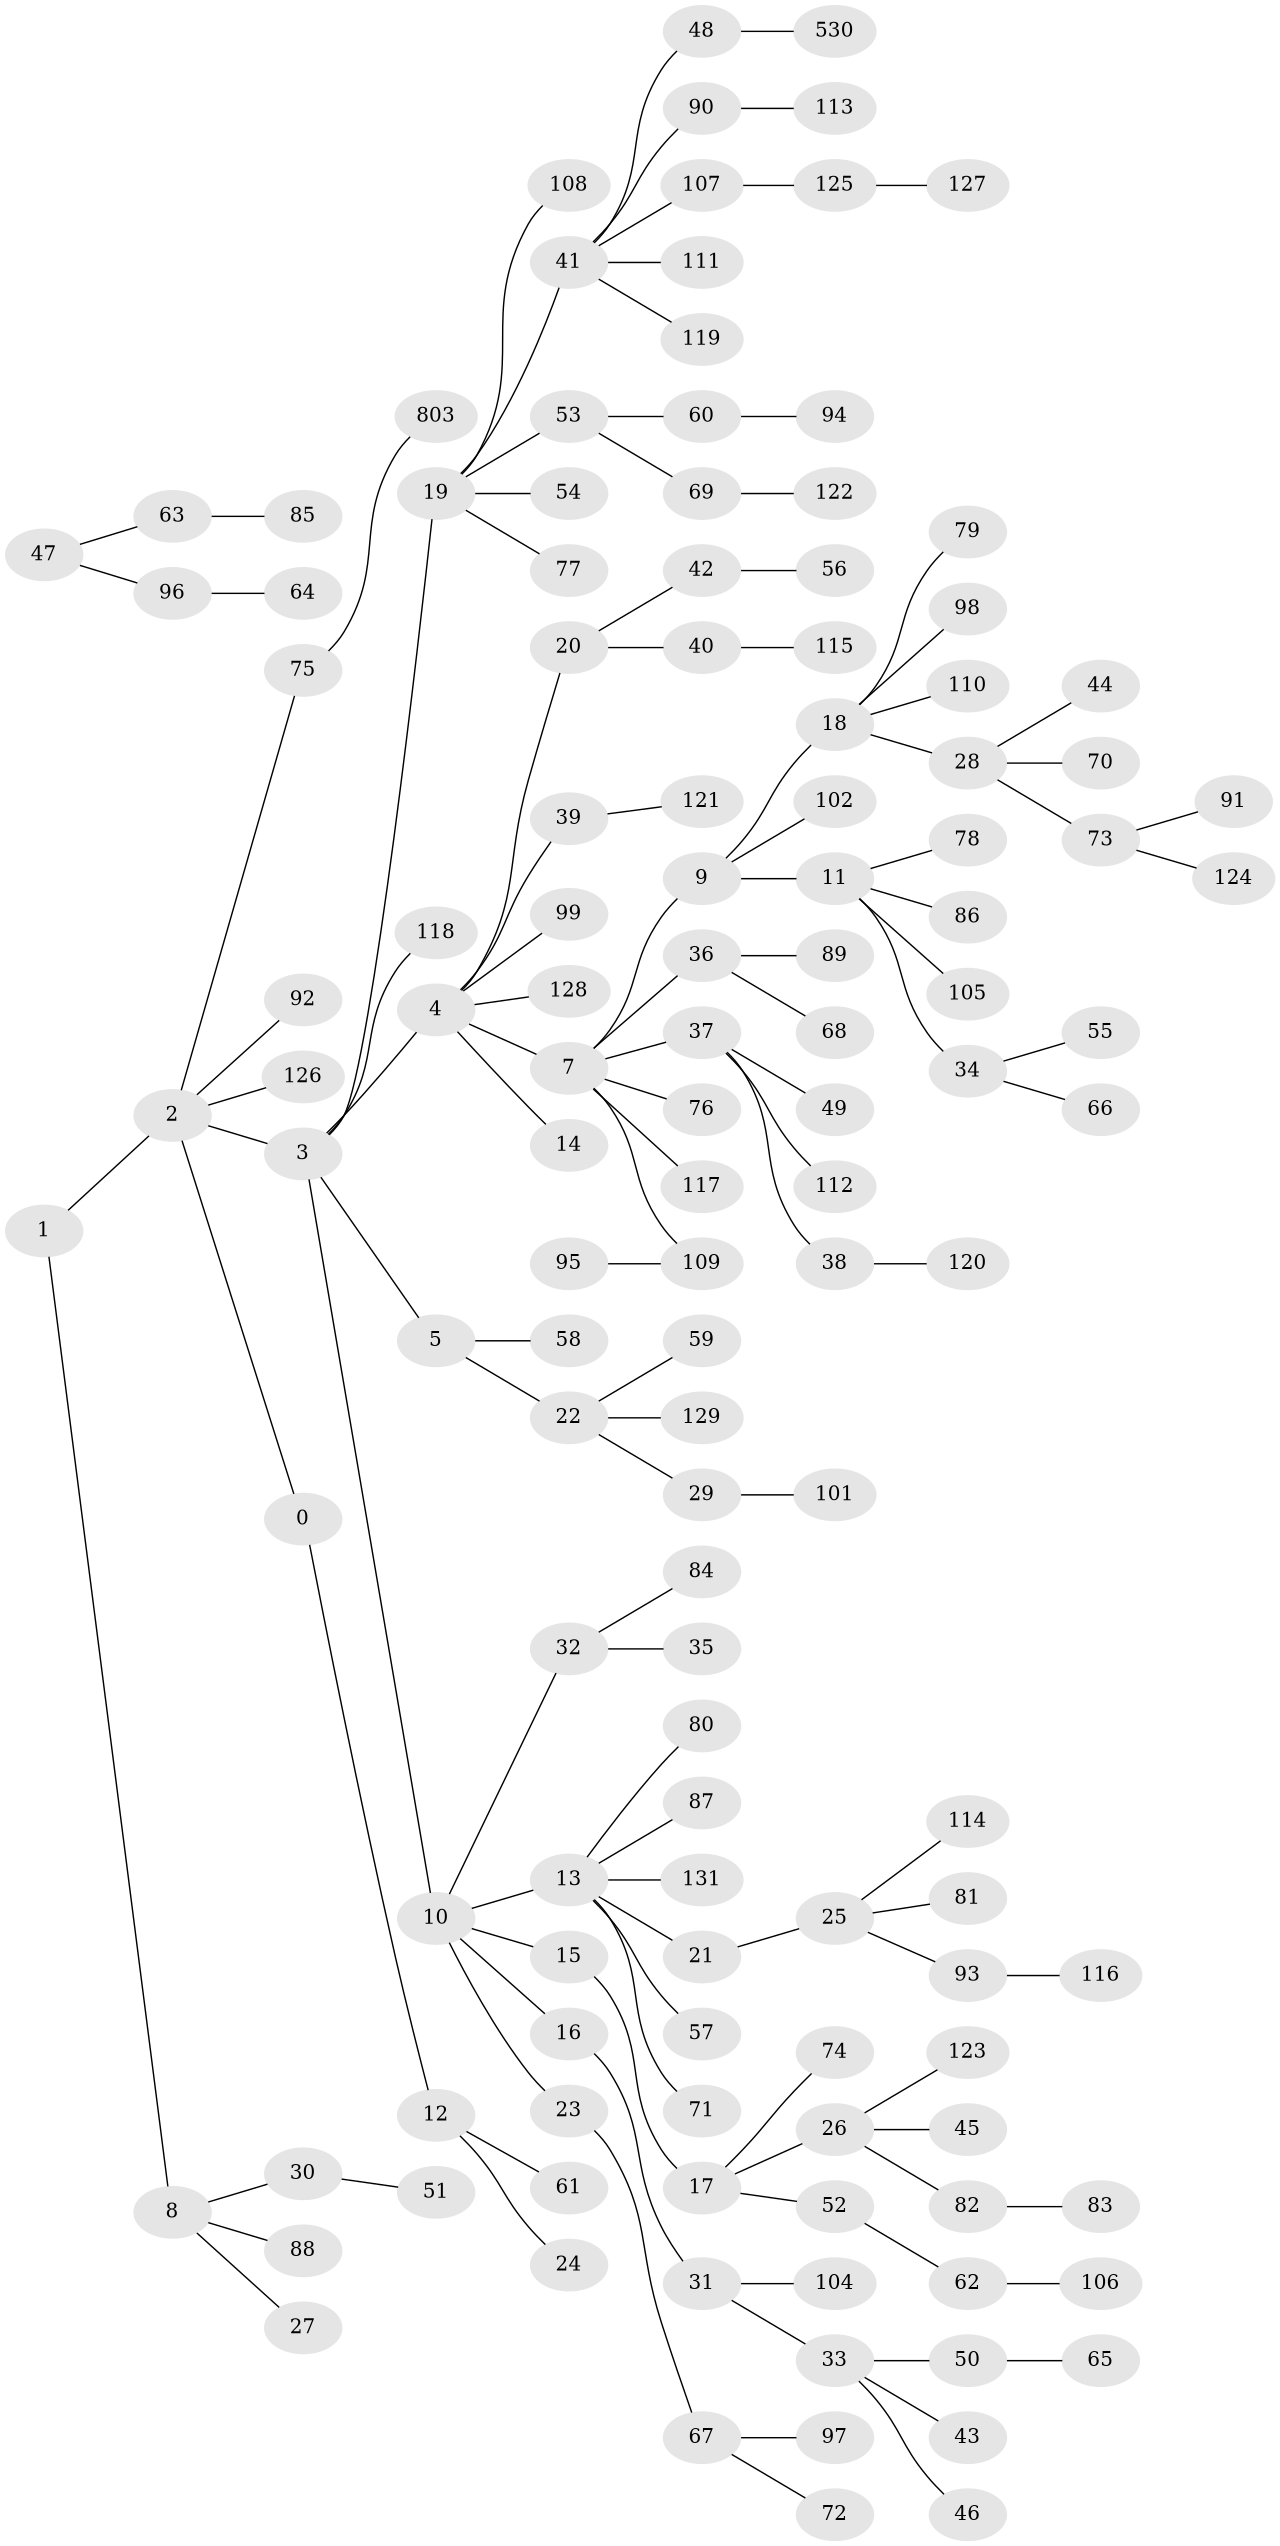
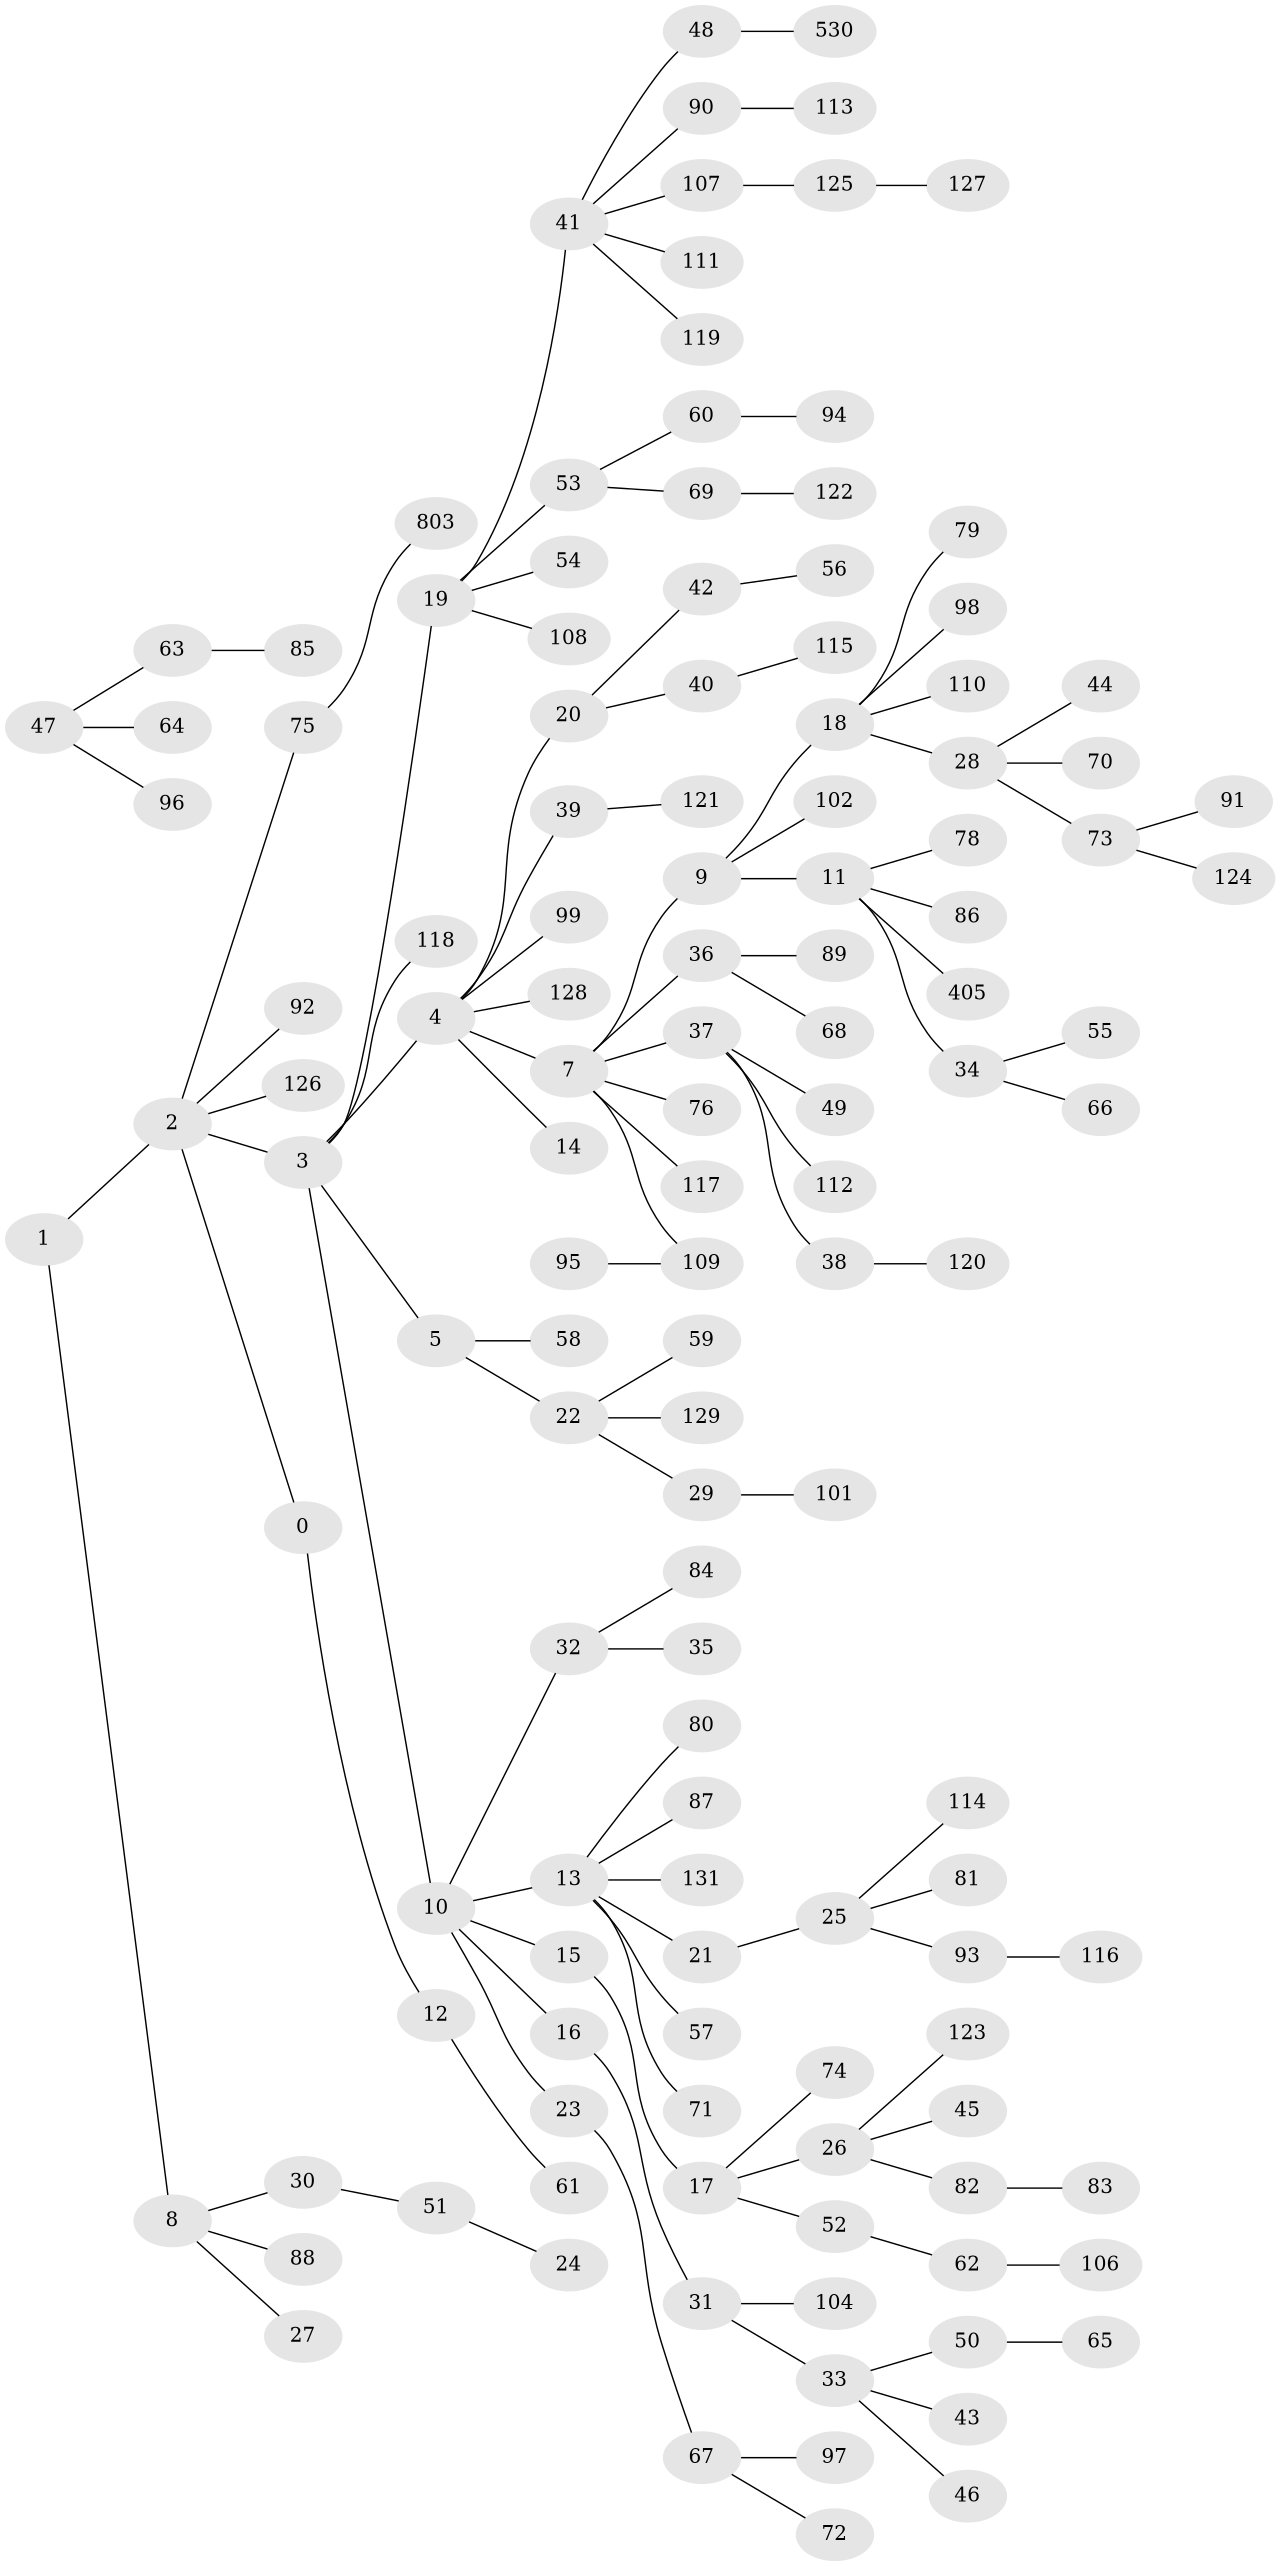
node "77": removed
edge "96" -- "64": now "47" -- "64"
node "105": label "105" -> "405"
edge "12" -- "24": now "51" -- "24"
